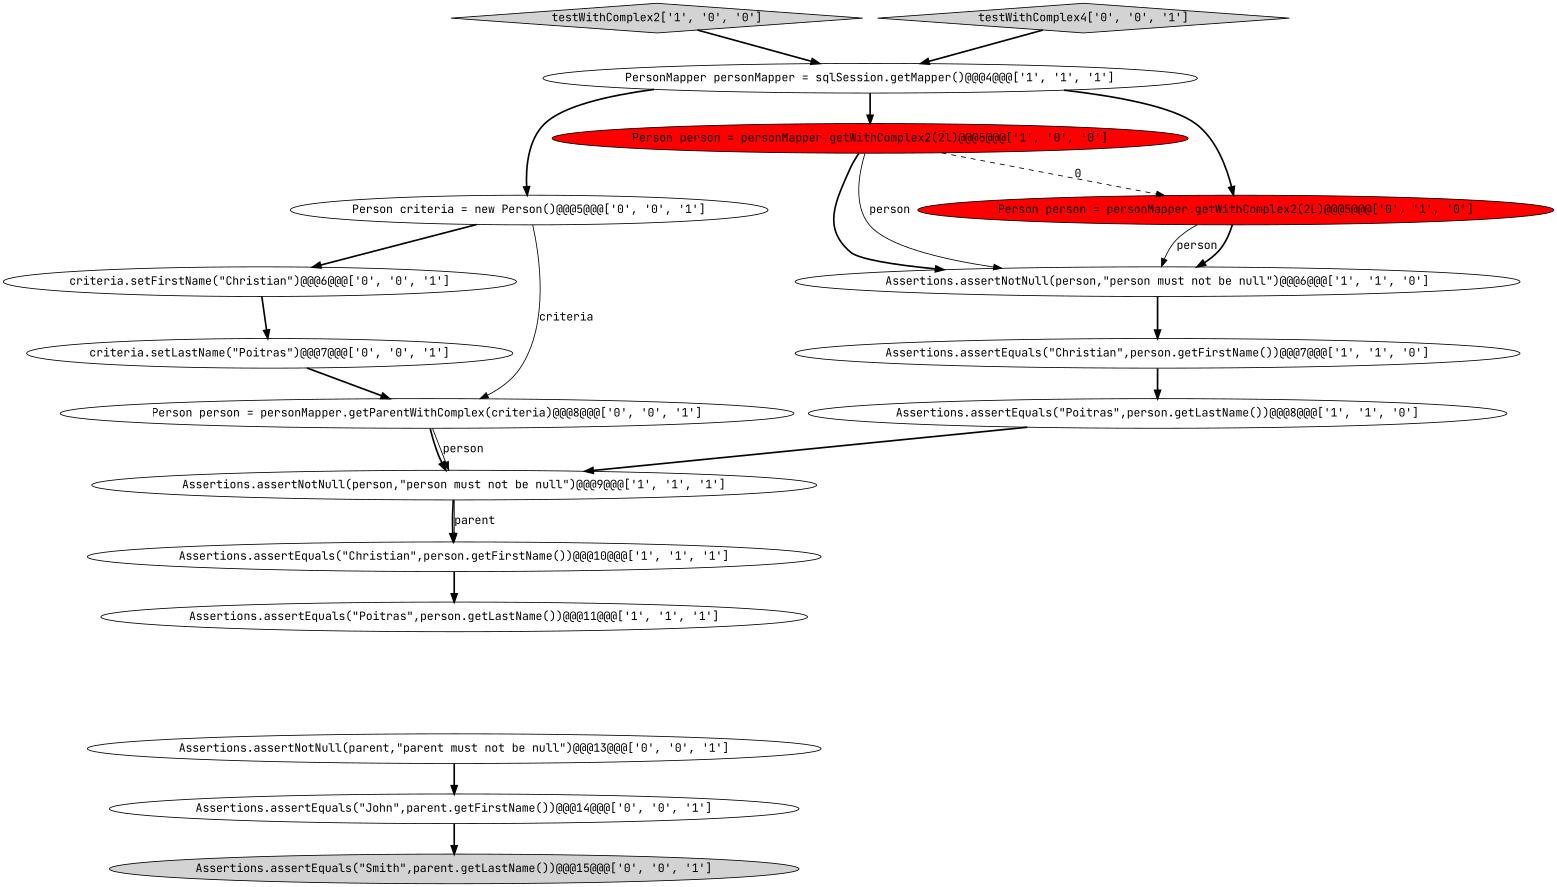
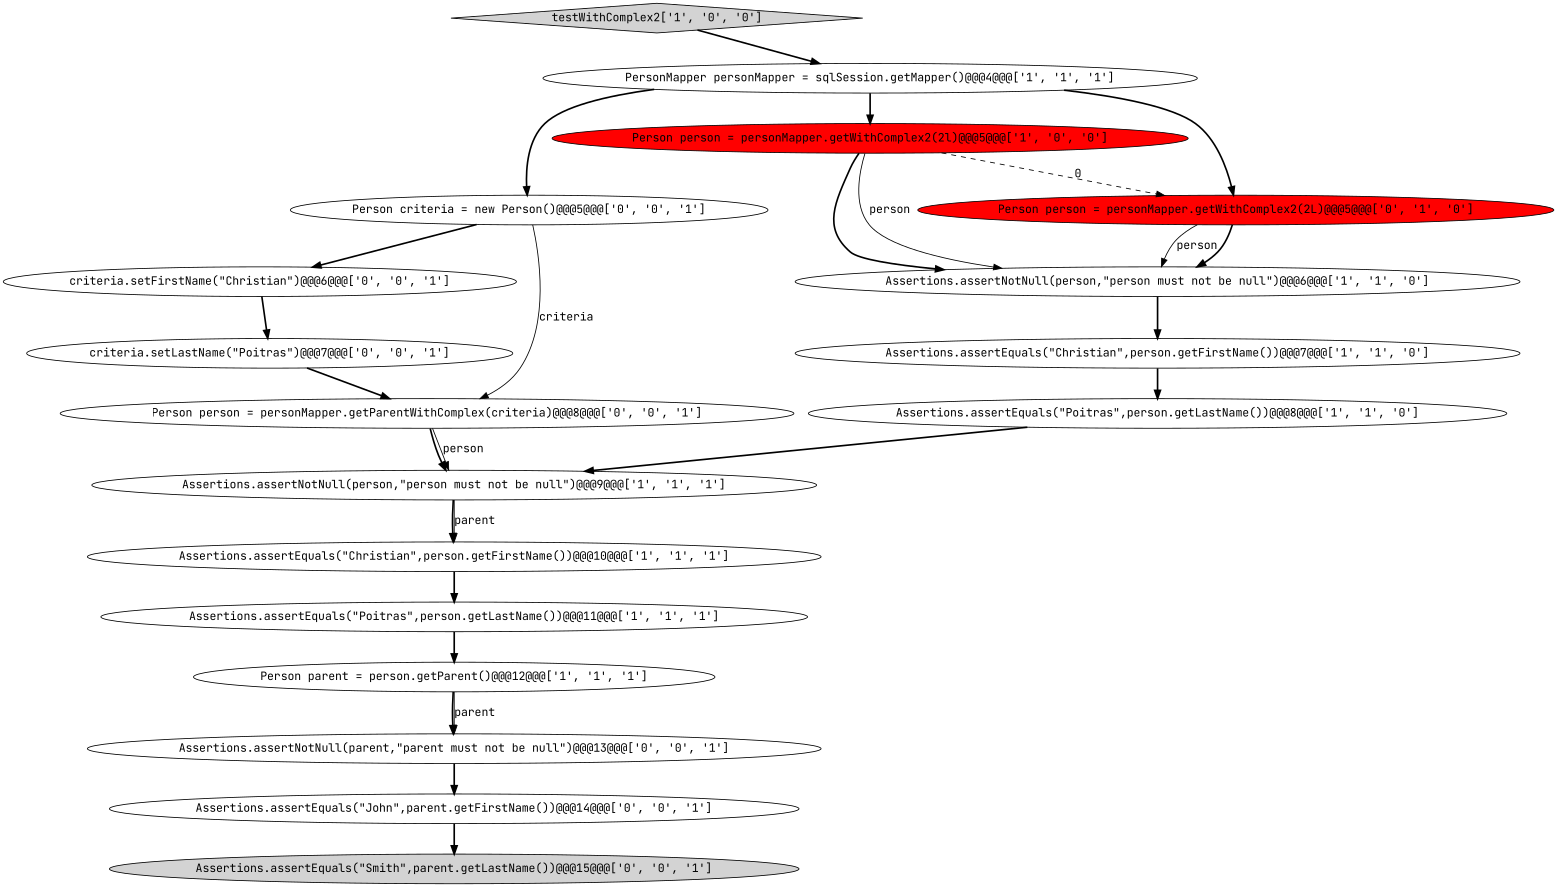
node "testWithComplex4['0', '0', '1']": removed
node "Person parent = person.getParent()@@@12@@@['1', '1', '1']": added
